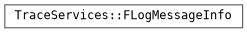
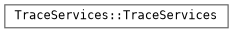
node "TraceServices::FLogMessageInfo": label "TraceServices::FLogMessageInfo" -> "TraceServices::TraceServices"
